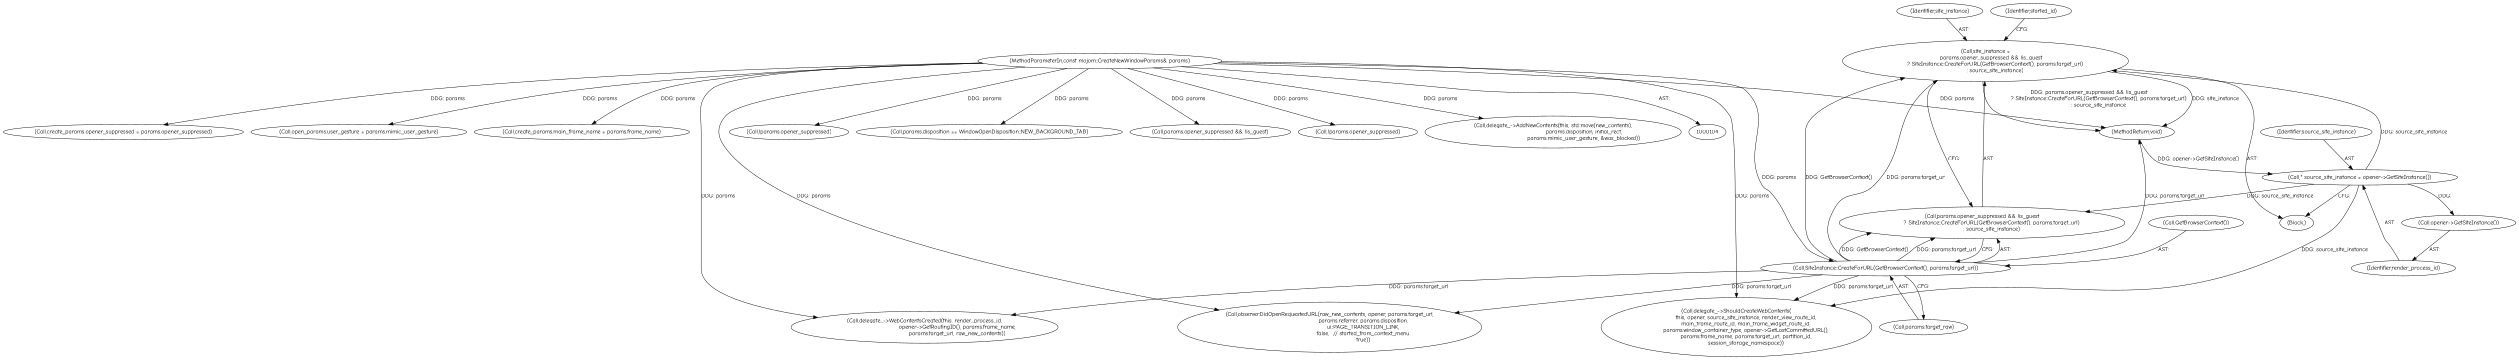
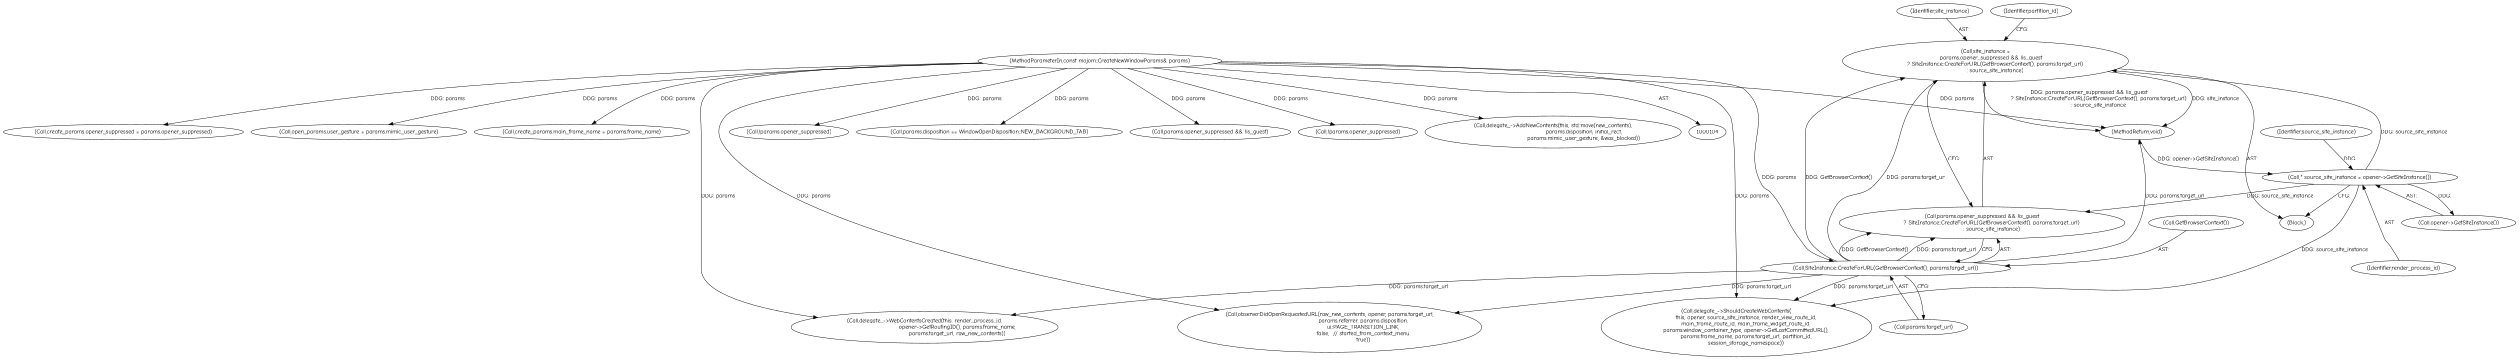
node "(Identifier,started_id)": label "(Identifier,started_id)" -> "(Identifier,partition_id)"
edge "(Identifier,source_site_instance)" -> "(Call,* source_site_instance = opener->GetSiteInstance())": label "AST: " -> "DDG: "
edge "(Call,opener->GetSiteInstance())" -> "(Identifier,render_process_id)": now "(Call,opener->GetSiteInstance())" -> "(Call,* source_site_instance = opener->GetSiteInstance())"
node "(Call,params.target_raw)": label "(Call,params.target_raw)" -> "(Call,params.target_url)"
